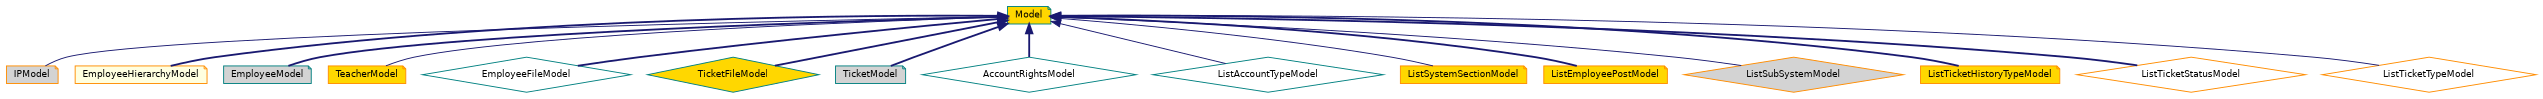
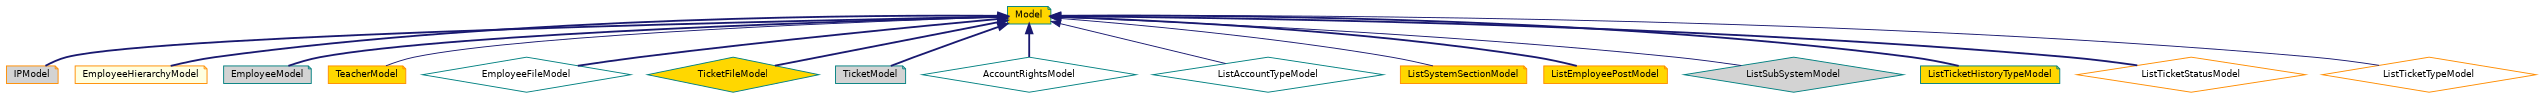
edge "IPModel" -> "Model": style solid -> bold
node "ListSubSystemModel": color darkorange -> teal
node "ListTicketHistoryTypeModel": color darkorange -> teal
